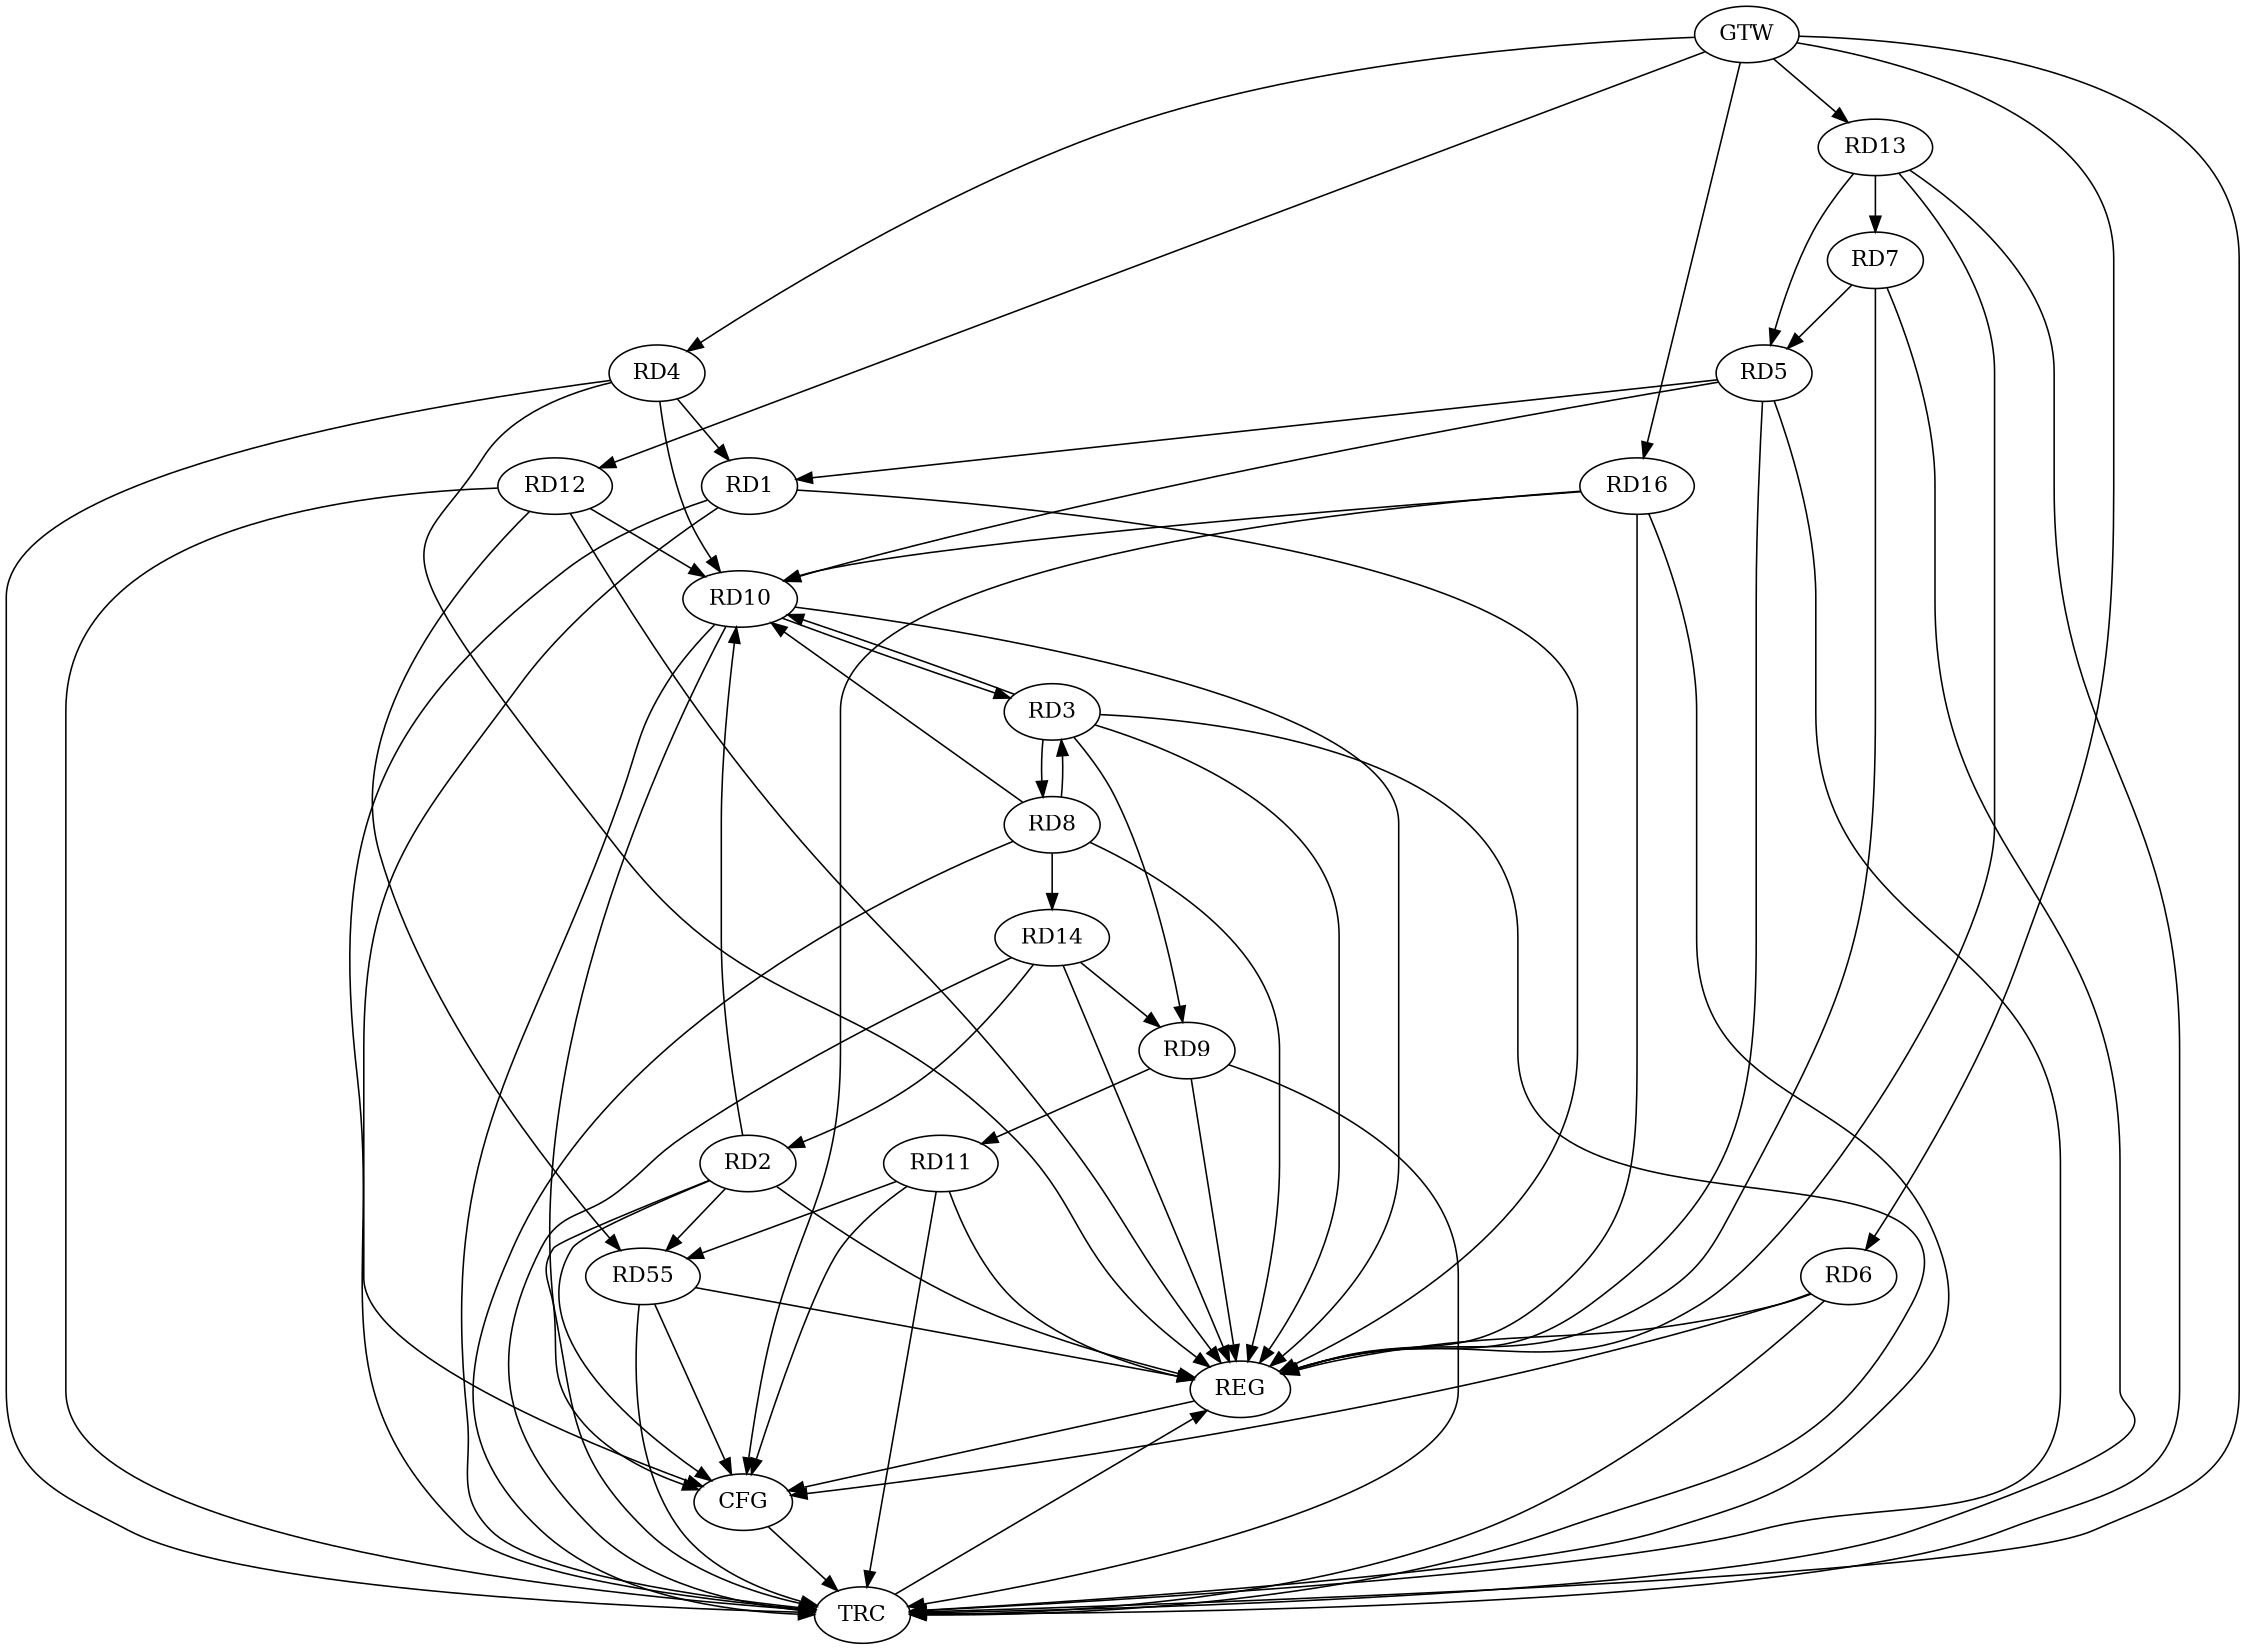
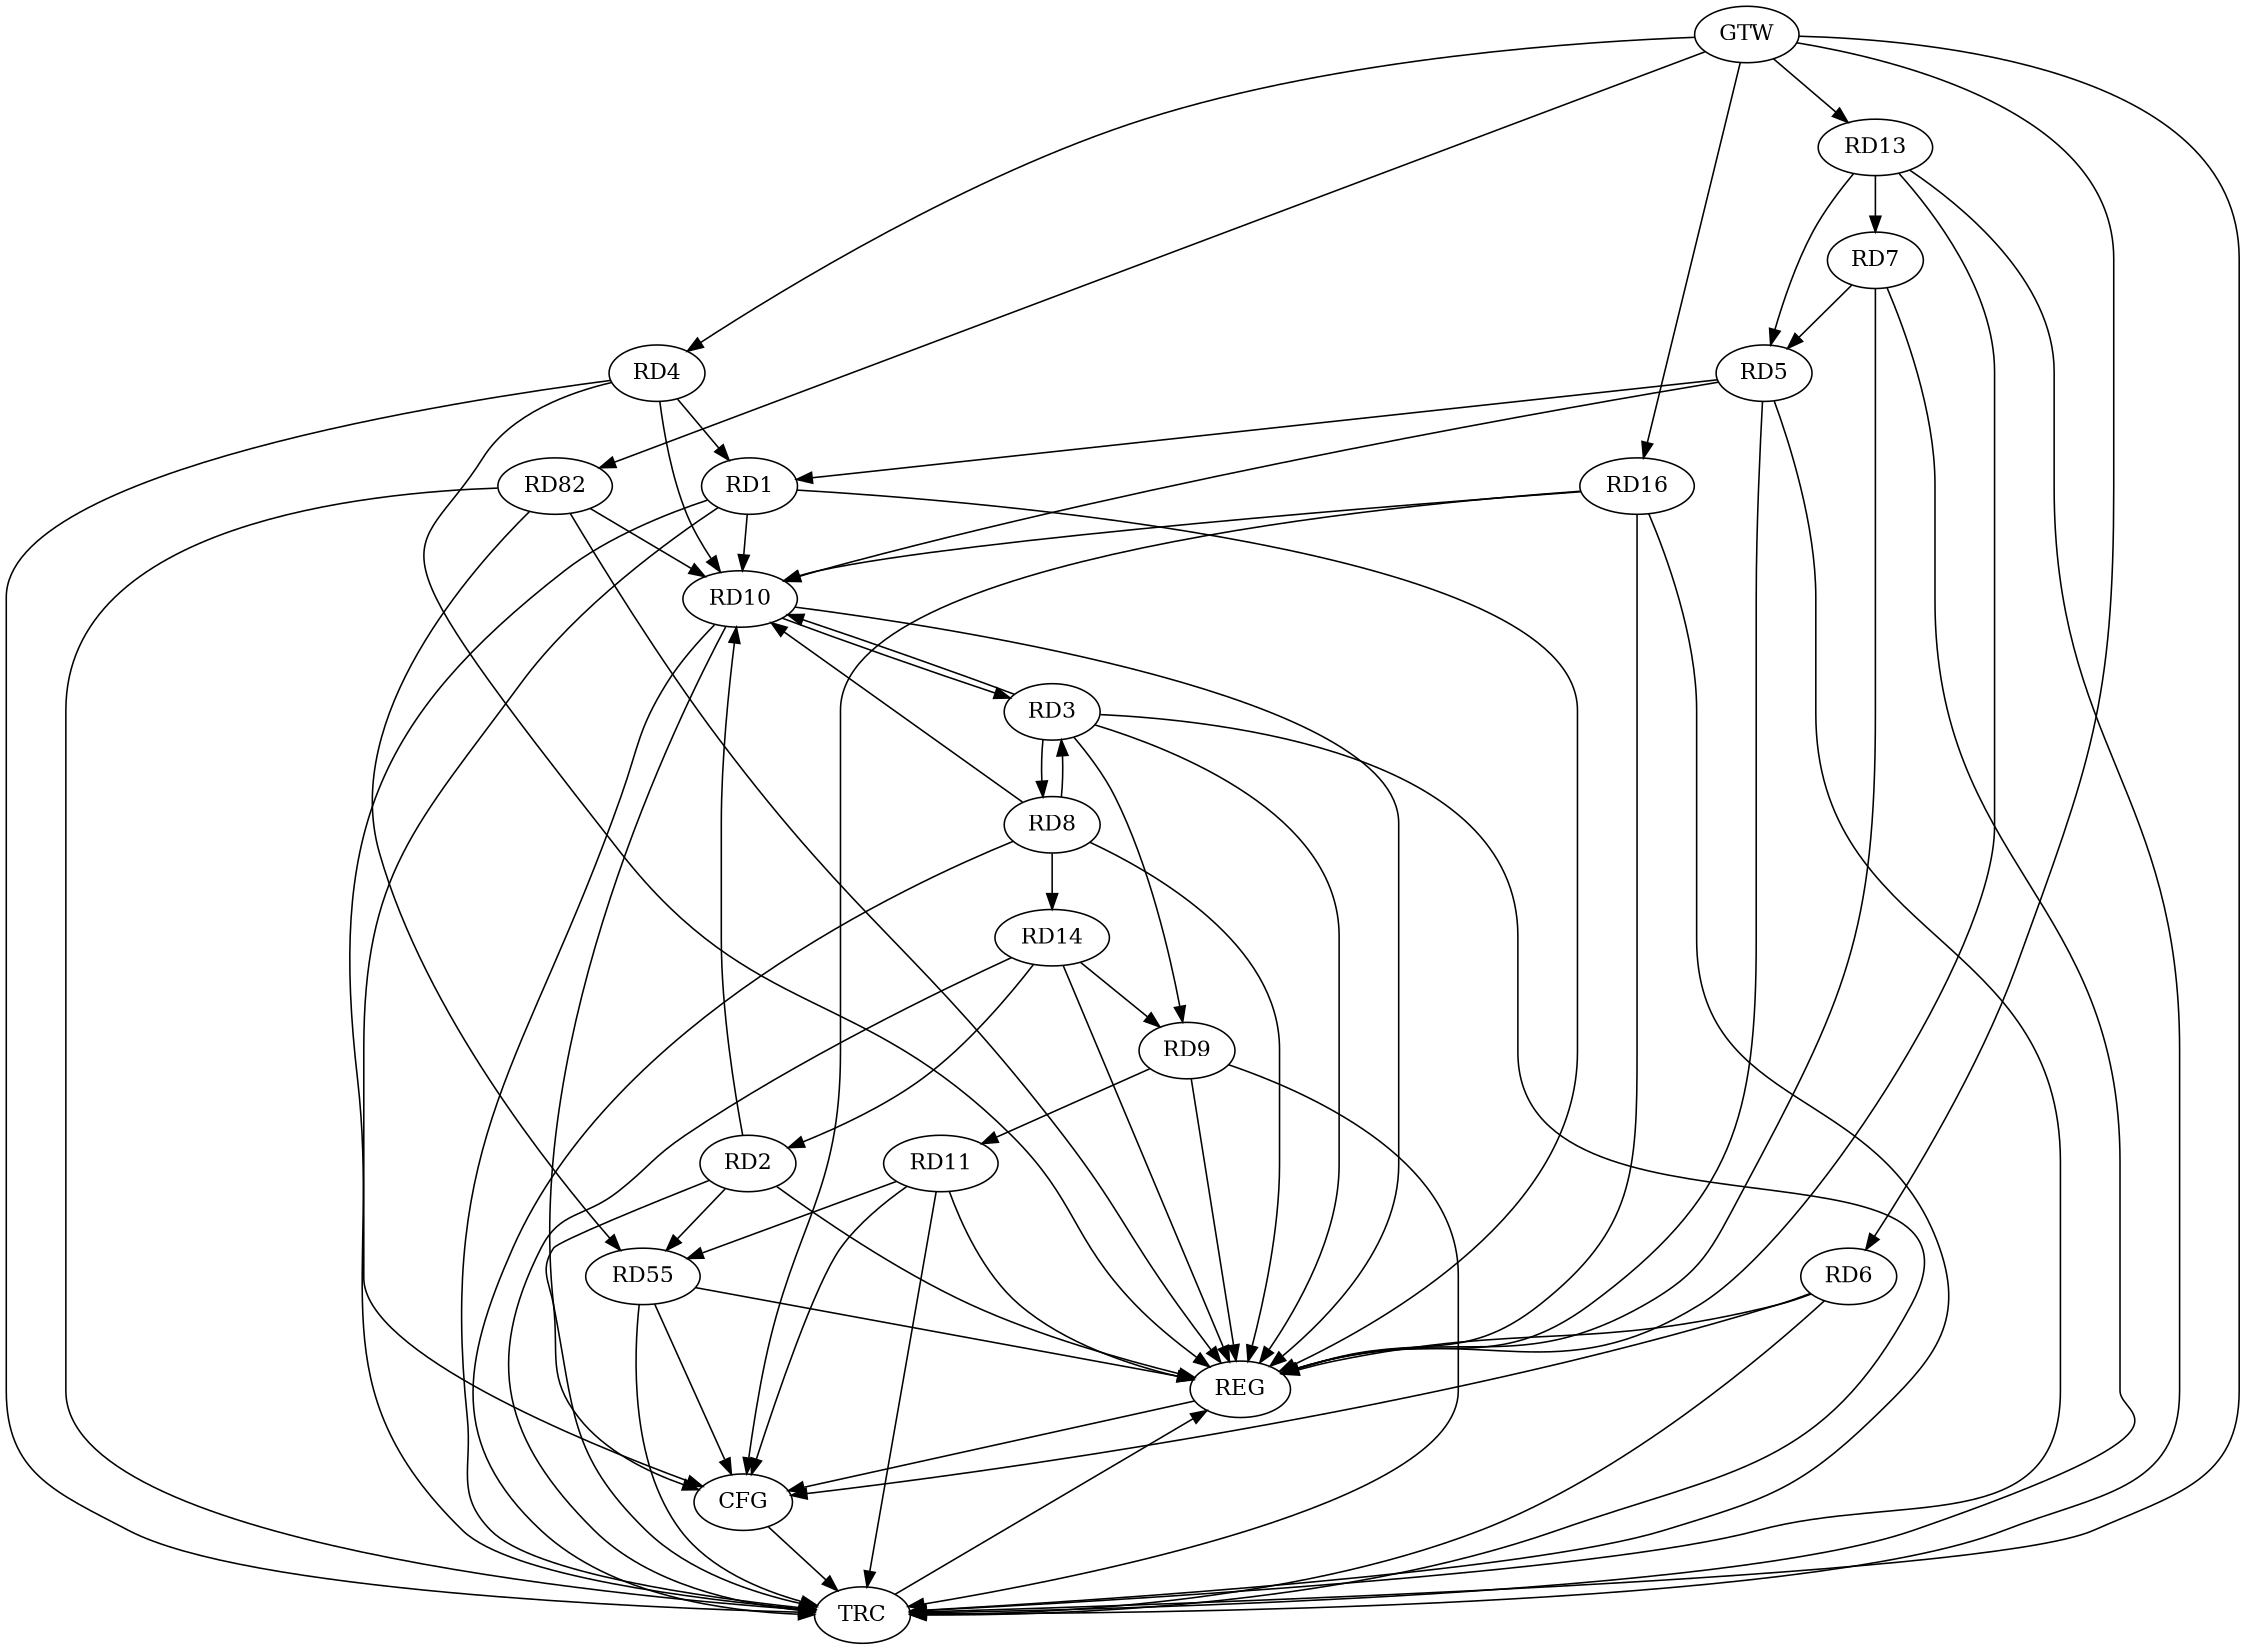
node "RD12": label "RD12" -> "RD82"
edge "RD1" -> "RD10": added
edge "RD2" -> "CFG": removed
